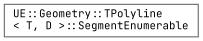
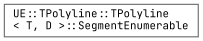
node "UE::Geometry::TPolyline < T, D >::SegmentEnumerable": label "UE::Geometry::TPolyline < T, D >::SegmentEnumerable" -> "UE::TPolyline::TPolyline < T, D >::SegmentEnumerable"
